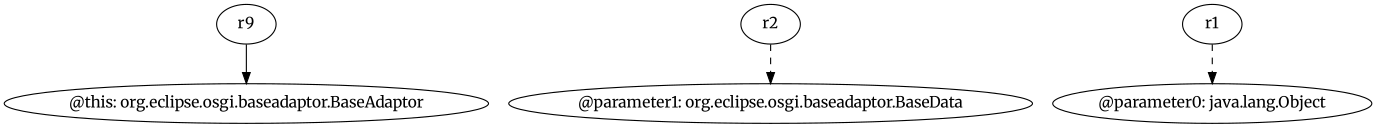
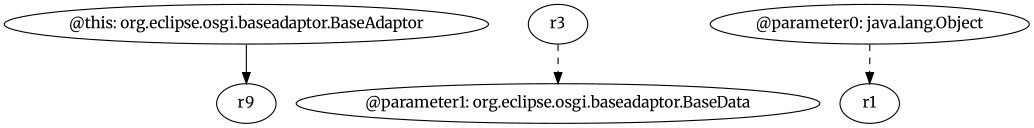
node "r2": label "r2" -> "r3"
edge "r9" -> "@this: org.eclipse.osgi.baseadaptor.BaseAdaptor": reversed
edge "r1" -> "@parameter0: java.lang.Object": reversed
